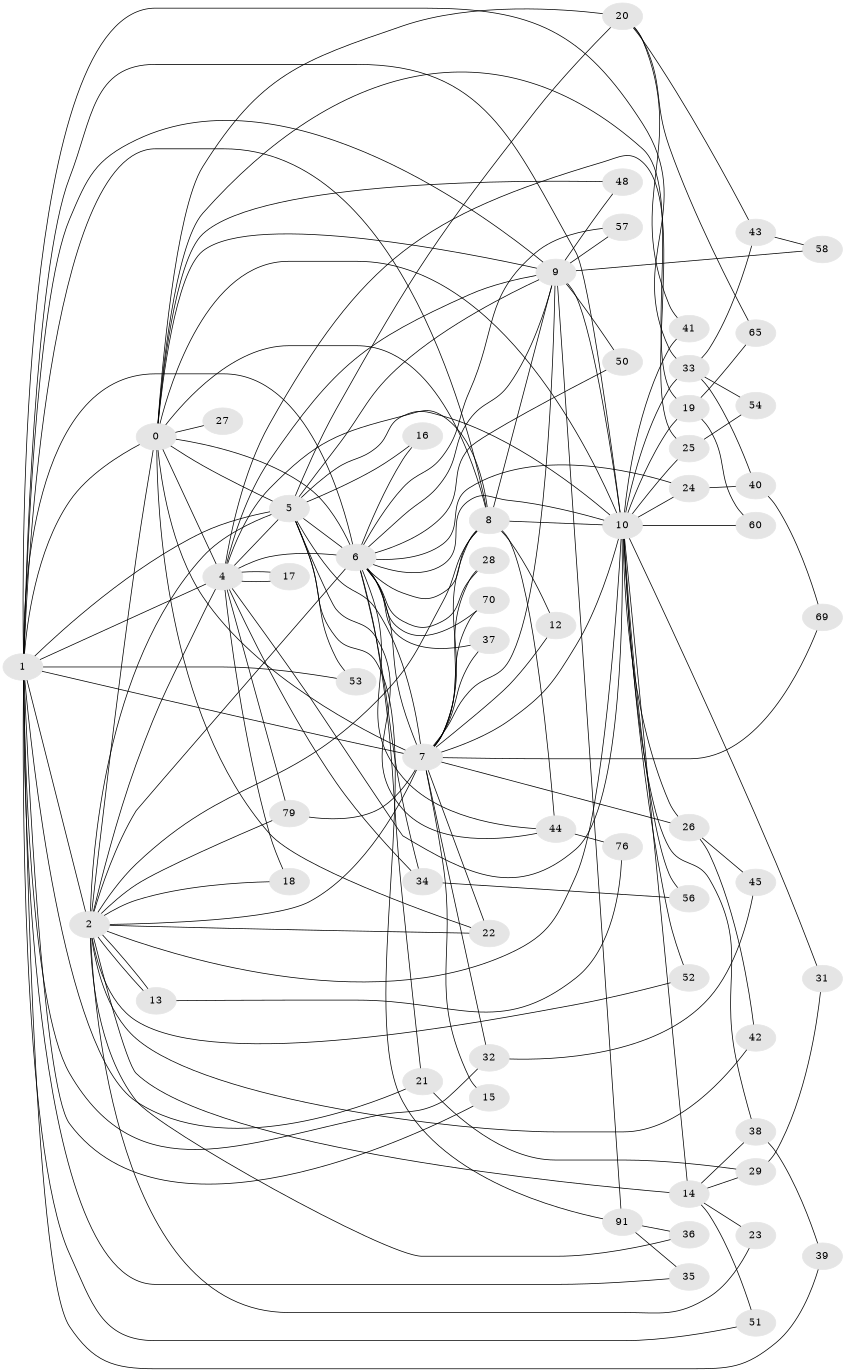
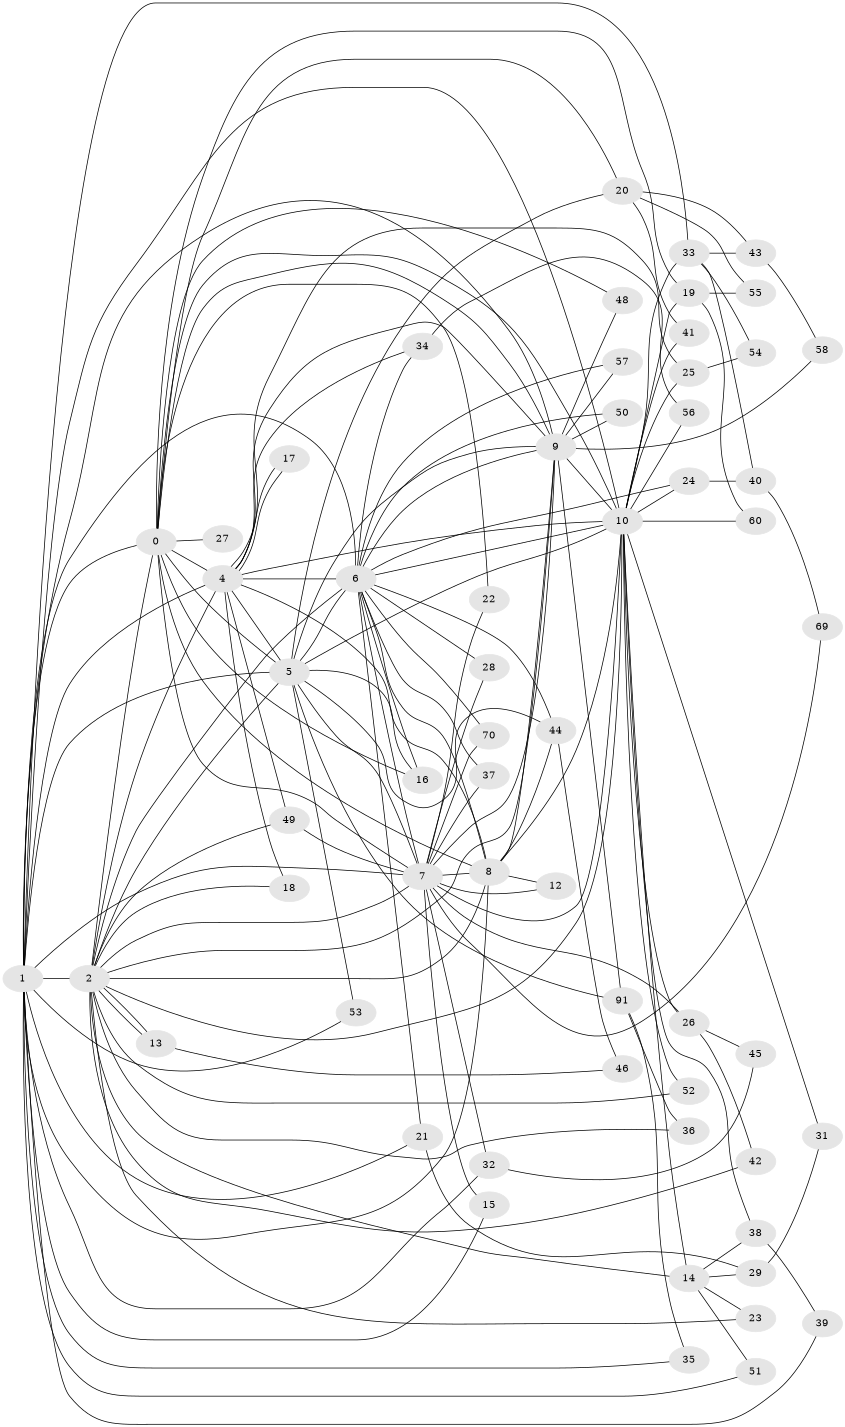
node "65": label "65" -> "55"
edge "0" -- "6": now "0" -- "16"
node "79": label "79" -> "49"
node "76": label "76" -> "46"
edge "2" -- "22": now "2" -- "9"
